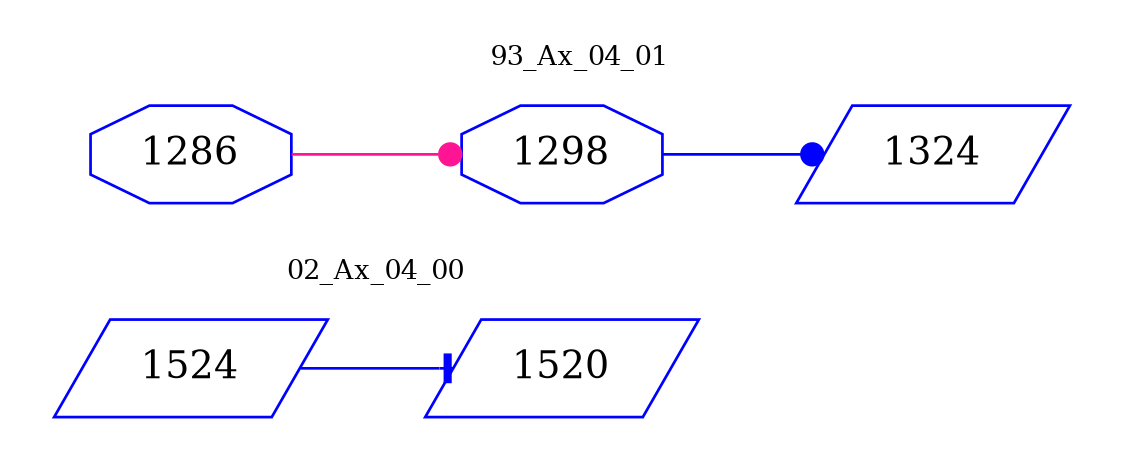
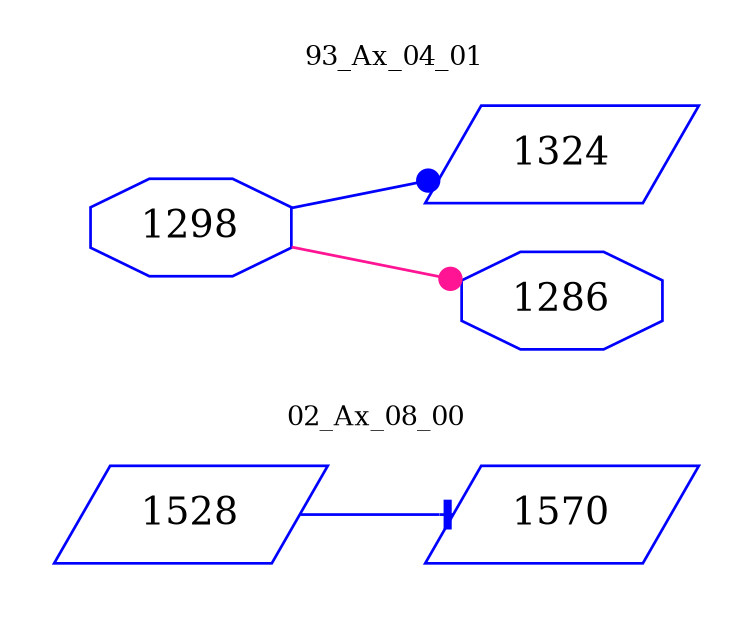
edge "1286" -> "1298": reversed
cluster "02_Ax_04_00": label "02_Ax_04_00" -> "02_Ax_08_00"
node "1524": label "1524" -> "1528"
node "1520": label "1520" -> "1570"
